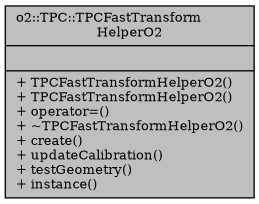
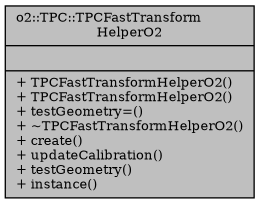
node "o2::TPC::TPCFastTransform": text "+ operator=()" -> "+ testGeometry=()"
